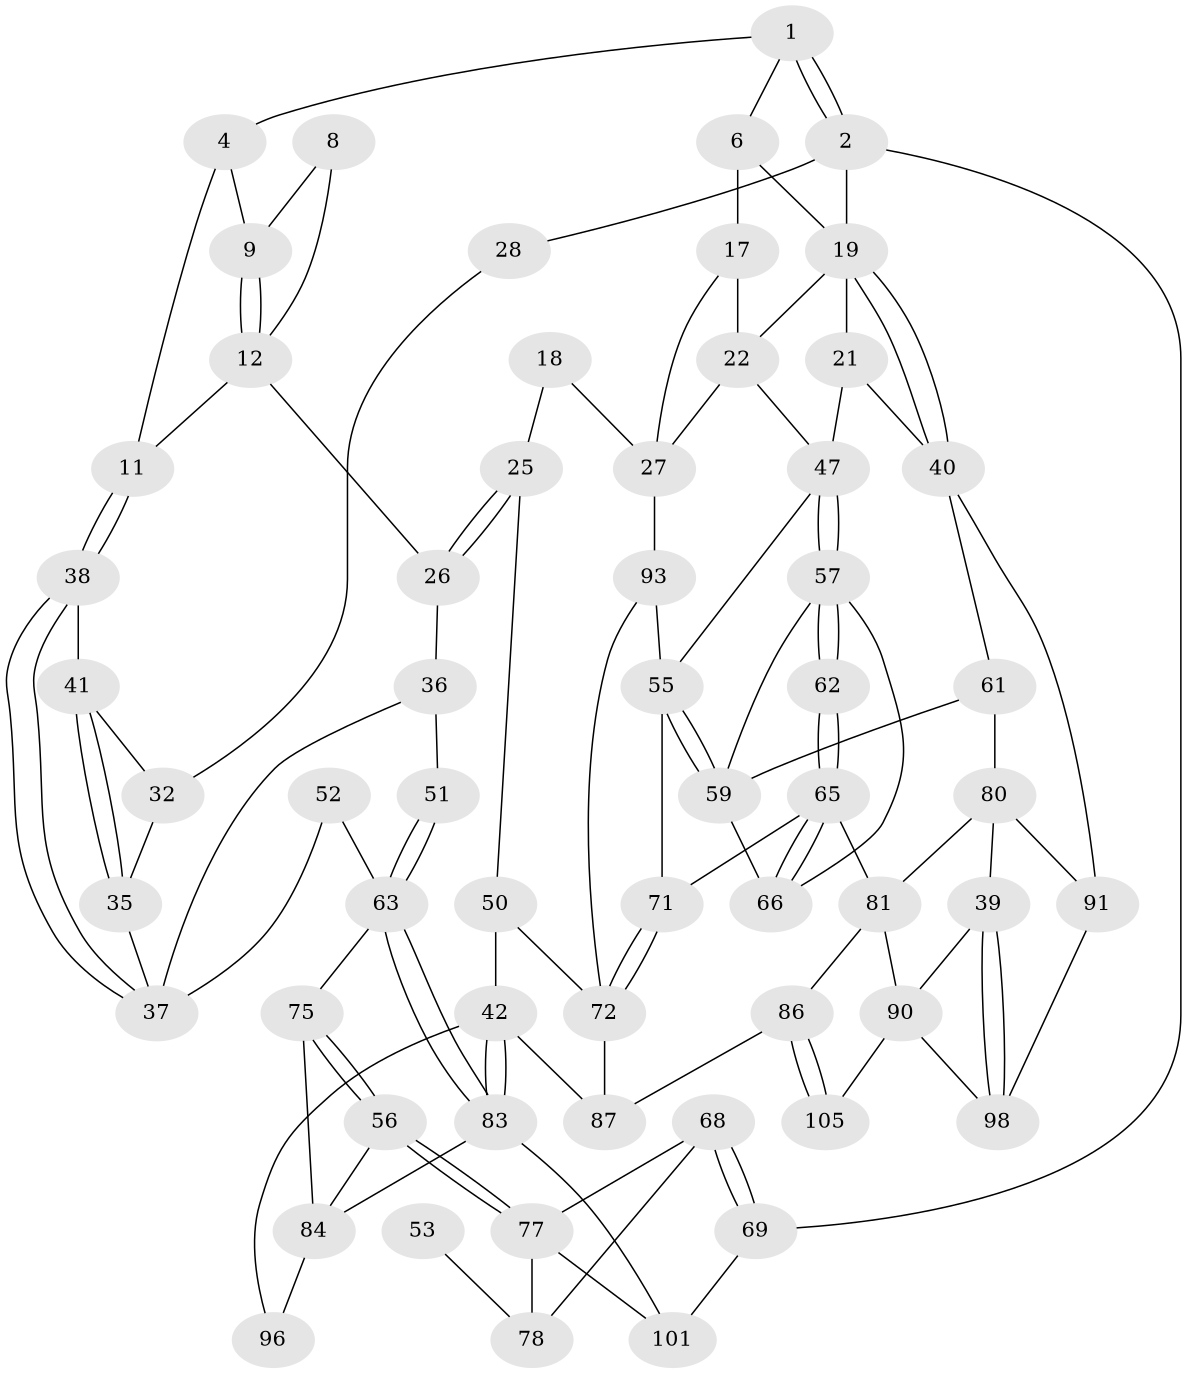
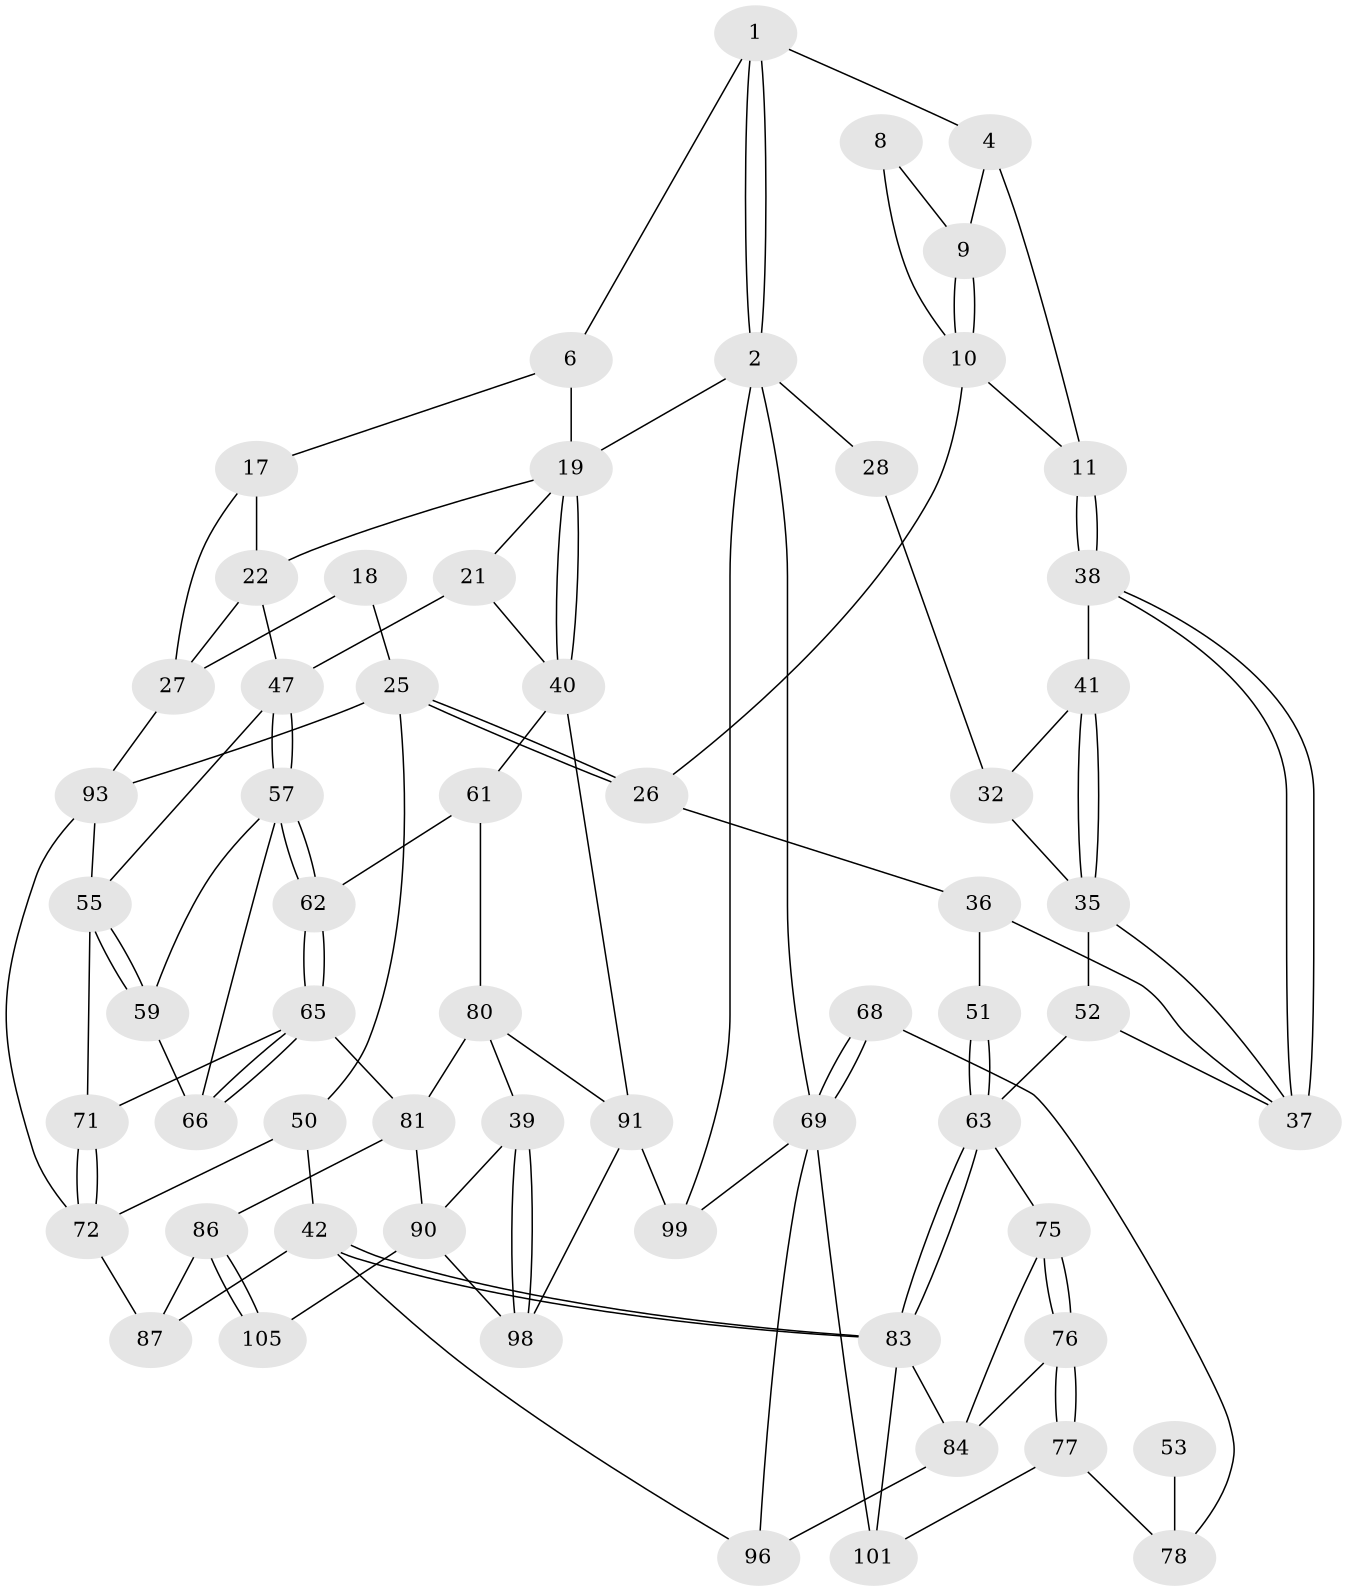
node "12": label "12" -> "10"
edge "61" -- "59": now "61" -- "62"
edge "25" -- "93": added
edge "35" -- "52": added
node "56": label "56" -> "76"
edge "68" -- "77": removed
node "99": added
edge "69" -- "96": added
